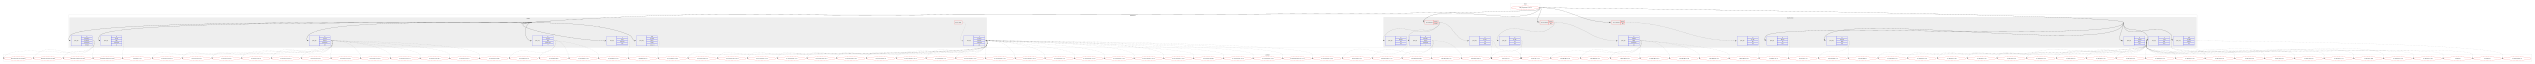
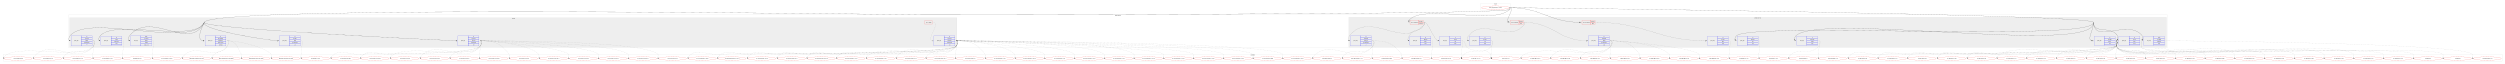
node "sys-devel/automake-1.14.1-r1": removed
